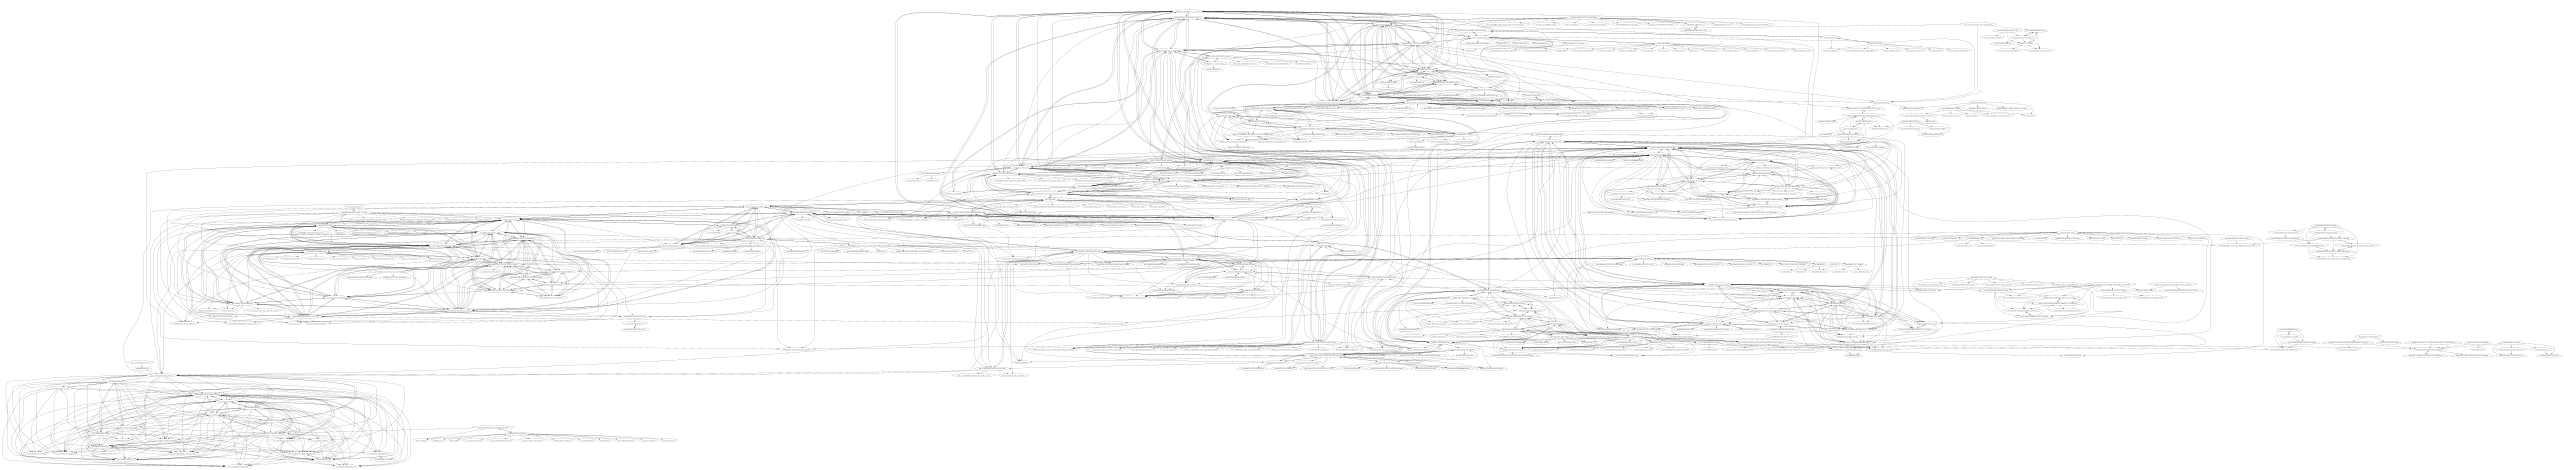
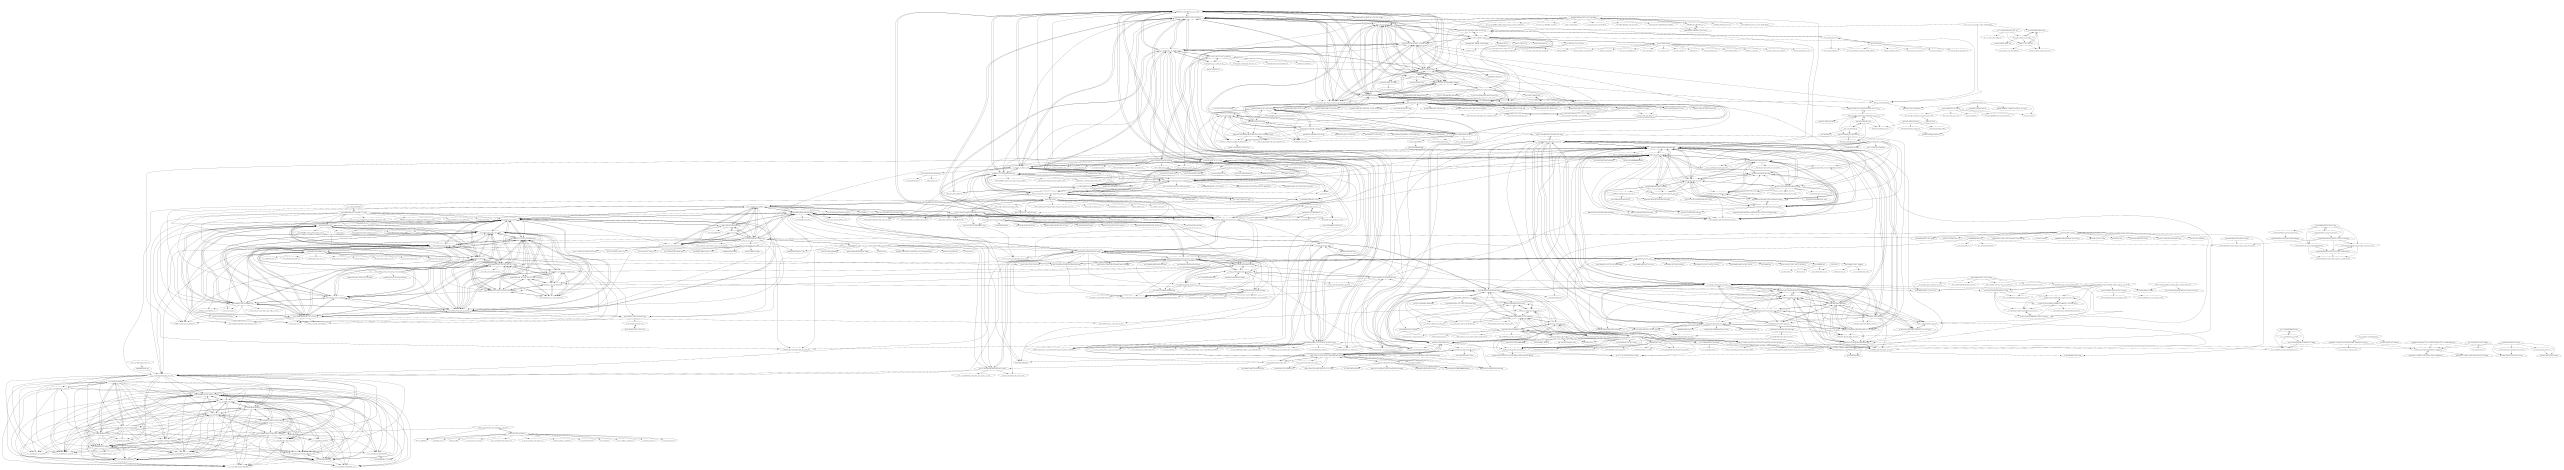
node "juliafealves/deciframe-pwa": added
